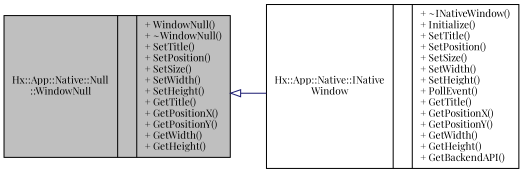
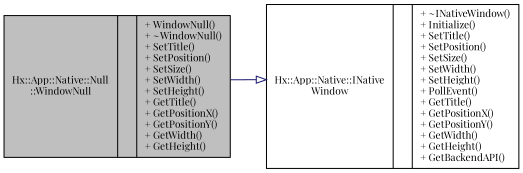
edge "Hx::App::Native::INative" -> "Hx::App::Native::Null": reversed
